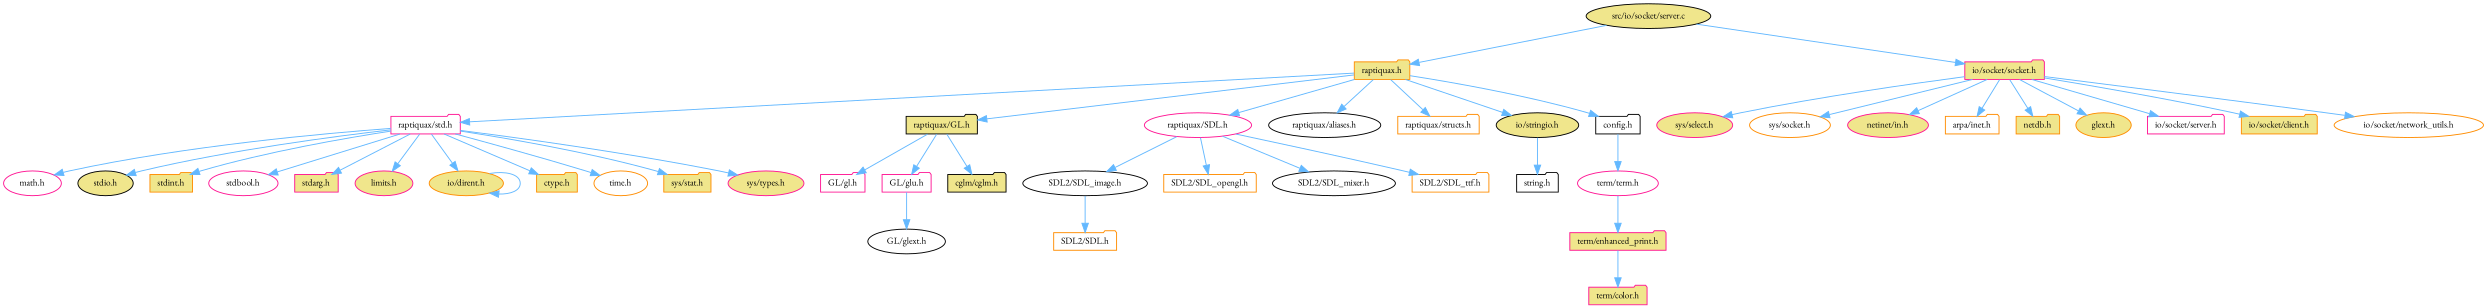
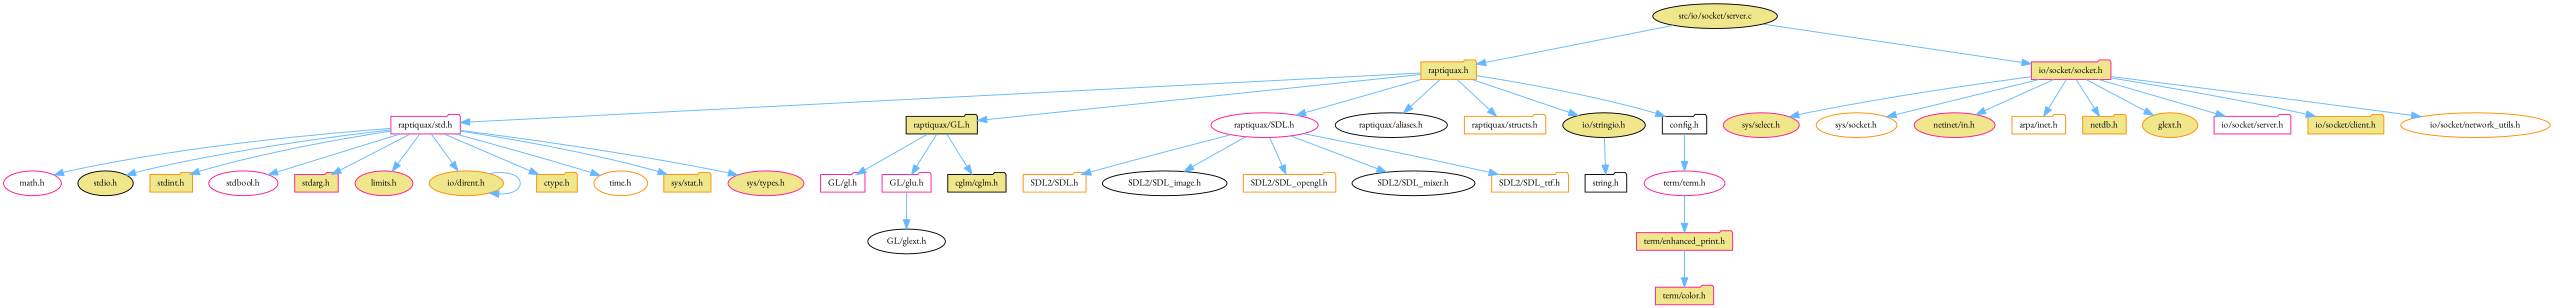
edge "SDL2/SDL_image.h" -> "SDL2/SDL.h": now "raptiquax/SDL.h" -> "SDL2/SDL.h"
